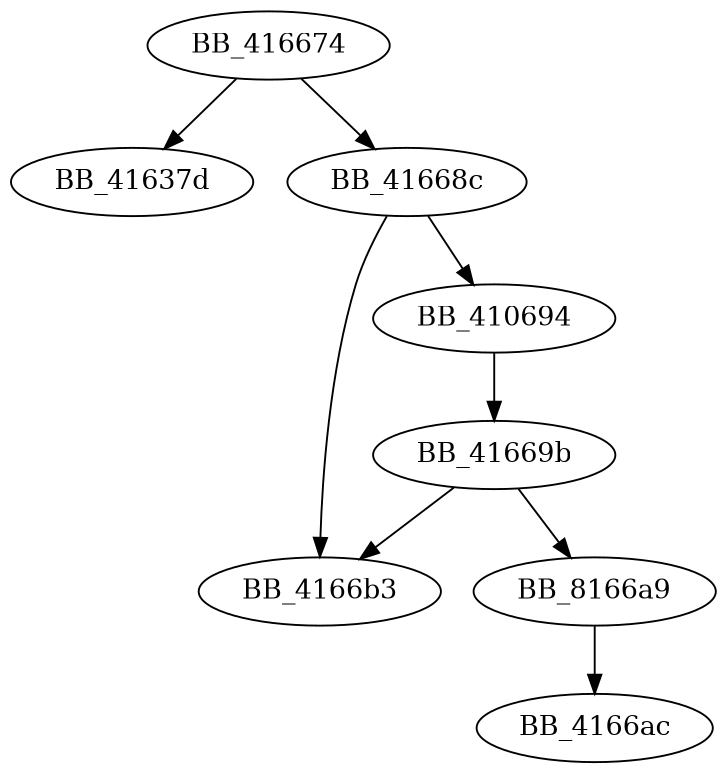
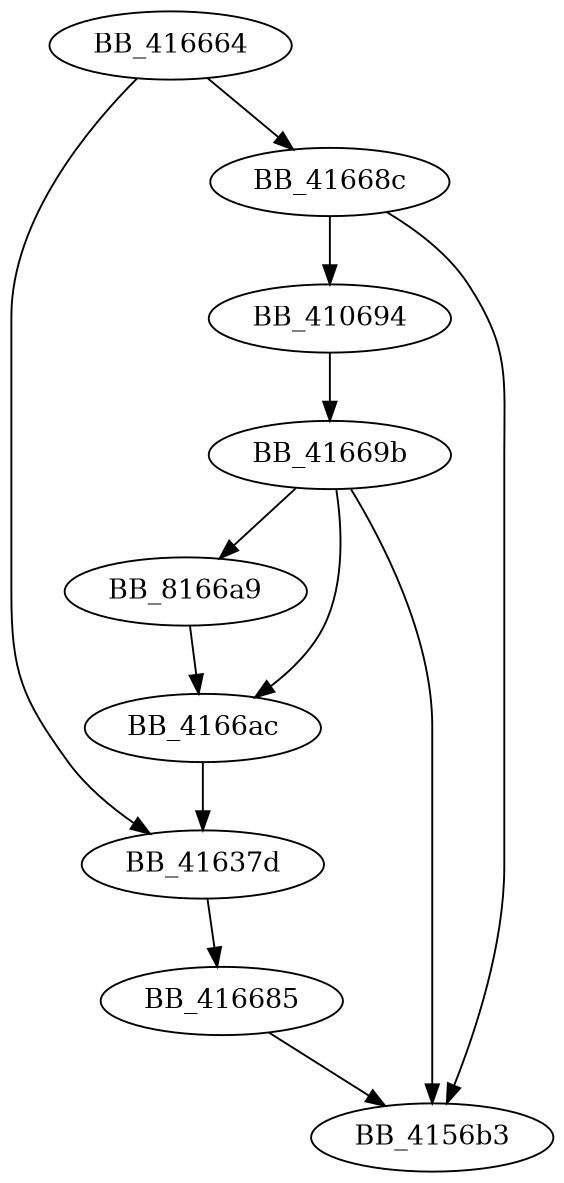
node "BB_416674": label "BB_416674" -> "BB_416664"
node "BB_4166b3": label "BB_4166b3" -> "BB_4156b3"
edge "BB_41669b" -> "BB_4166ac": added
edge "BB_4166ac" -> "BB_41637d": added
node "BB_416685": added
